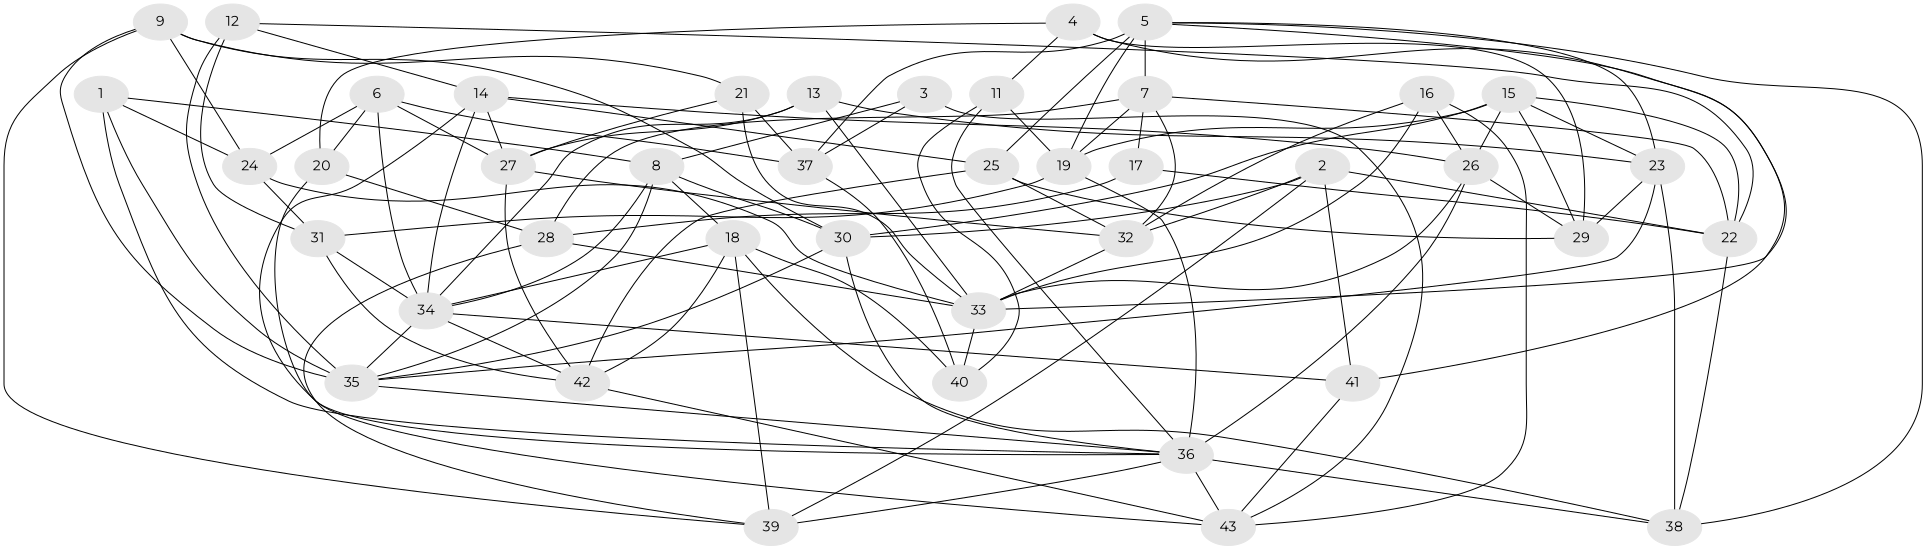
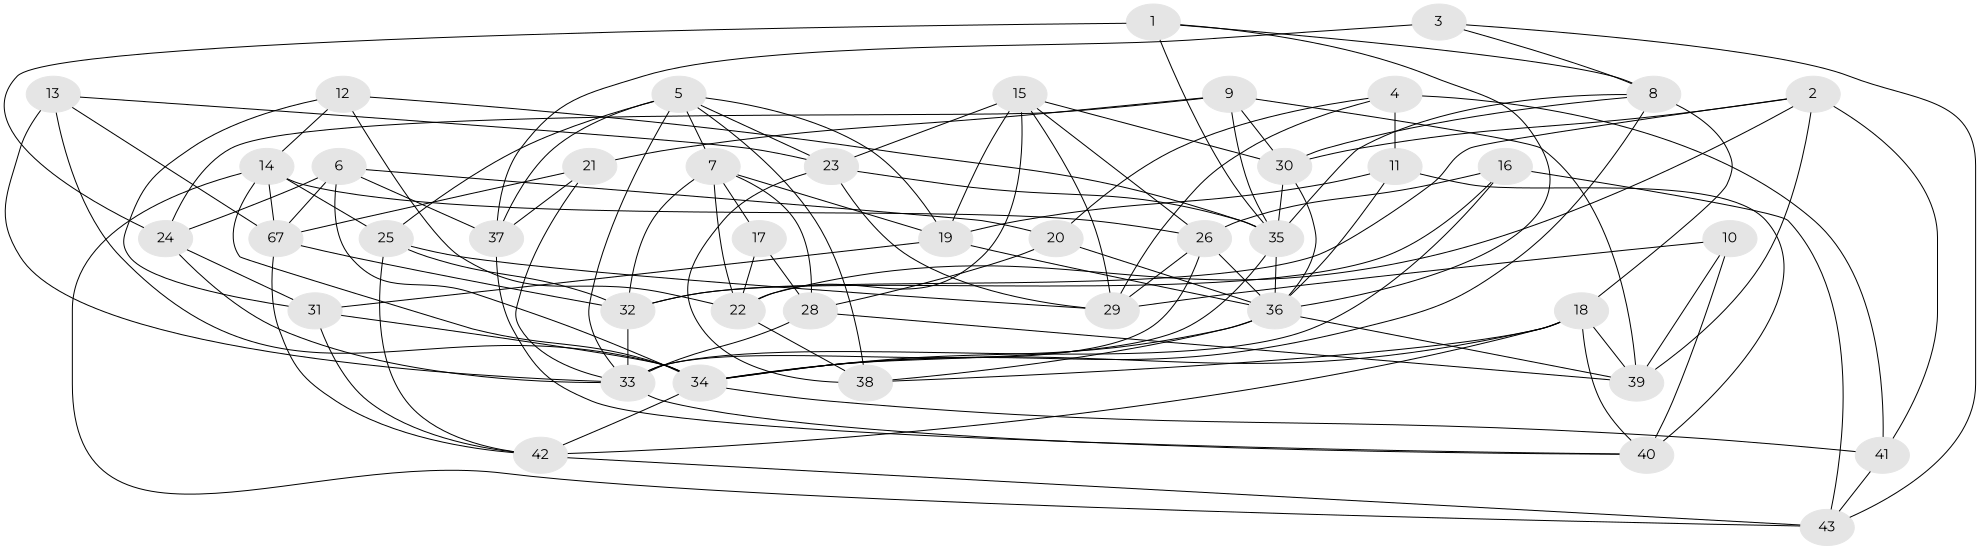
node "27": label "27" -> "67"
node "10": added
edge "36" -- "43": now "36" -- "34"
